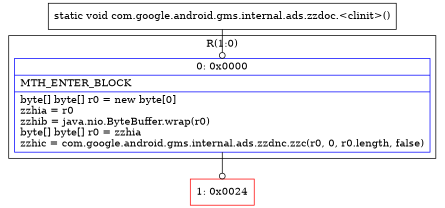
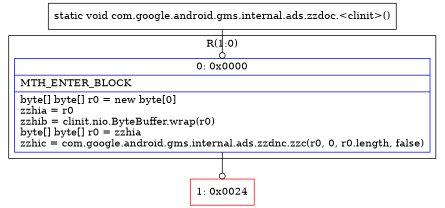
node "0: 0x0000": text "zzhib = java.nio.ByteBuffer.wrap(r0)" -> "zzhib = clinit.nio.ByteBuffer.wrap(r0)"
